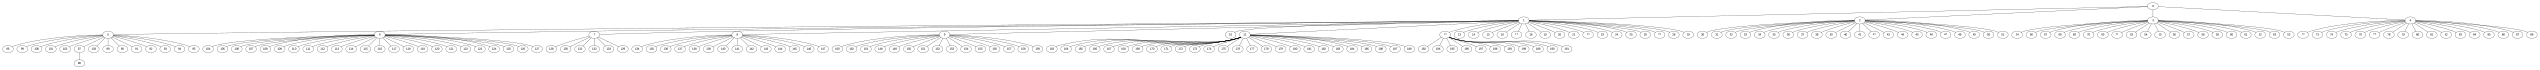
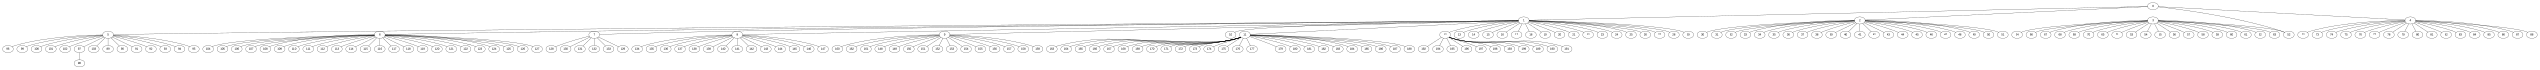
edge "0" -- "3": now "0" -- "52"
node "178": removed
